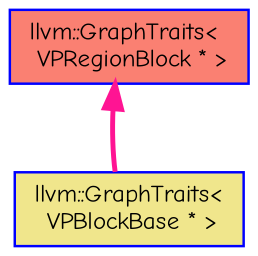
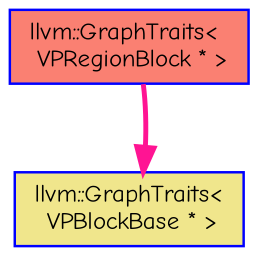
edge "llvm::GraphTraits< VPBlockBase * >" -> "llvm::GraphTraits< VPRegionBlock * >": reversed
